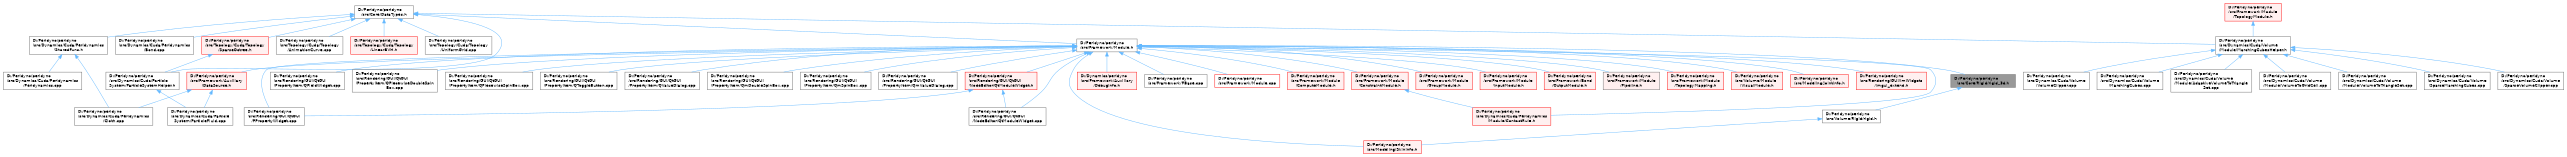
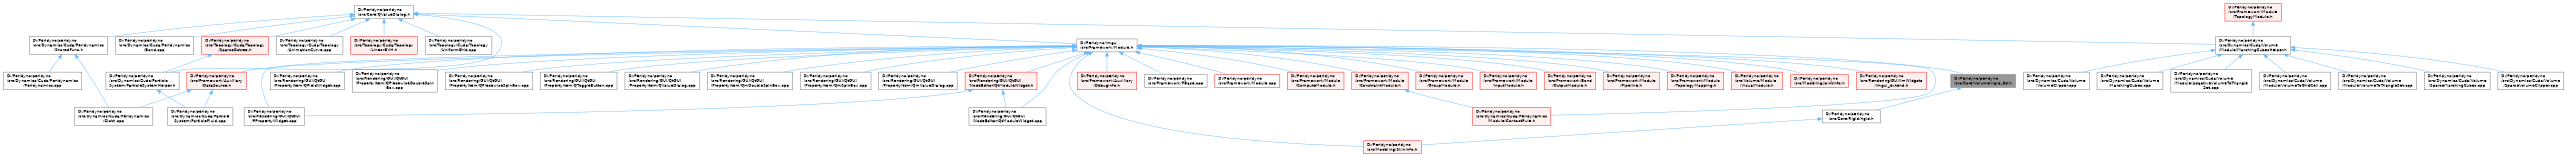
node "D:/Peridyno/peridyno /src/Core/DataTypes.h": label "D:/Peridyno/peridyno /src/Core/DataTypes.h" -> "D:/Peridyno/peridyno /src/Core/QValueDialog.h"
node "D:/Peridyno/peridyno /src/Framework/Module.h": label "D:/Peridyno/peridyno /src/Framework/Module.h" -> "D:/Peridyno/imgui /src/Framework/Module.h"
node "D:/Dynamics/peridyno /src/Framework/Auxiliary /DebugInfo.h": label "D:/Dynamics/peridyno /src/Framework/Auxiliary /DebugInfo.h" -> "D:/Peridyno/peridyno /src/Framework/Auxiliary /DebugInfo.h"
node "D:/Peridyno/peridyno /src/Core/Rigid/rigid_3d.h": label "D:/Peridyno/peridyno /src/Core/Rigid/rigid_3d.h" -> "D:/Peridyno/peridyno /src/Core/Volume/rigid_3d.h"
node "D:/Peridyno/peridyno /src/Volume/Rigid/rigid.h": label "D:/Peridyno/peridyno /src/Volume/Rigid/rigid.h" -> "D:/Peridyno/peridyno /src/Core/Rigid/rigid.h"
